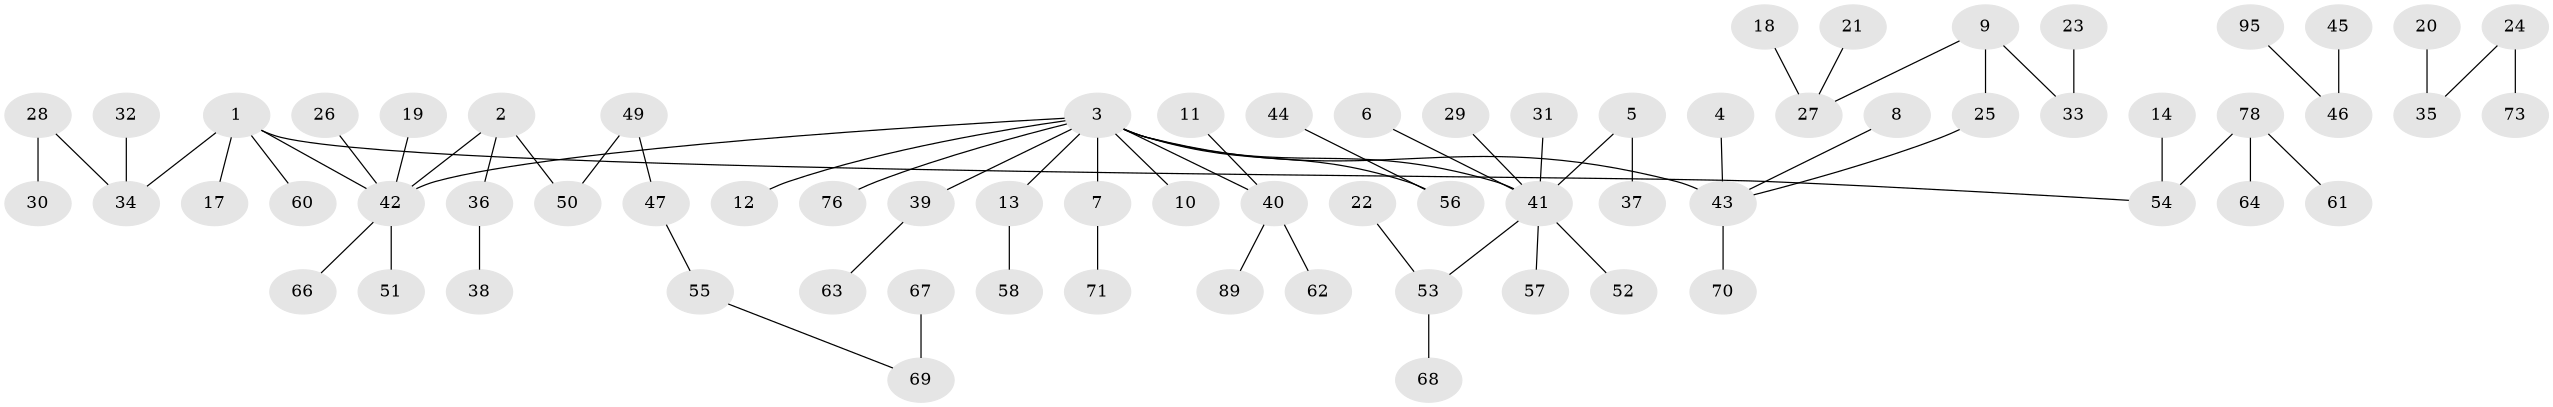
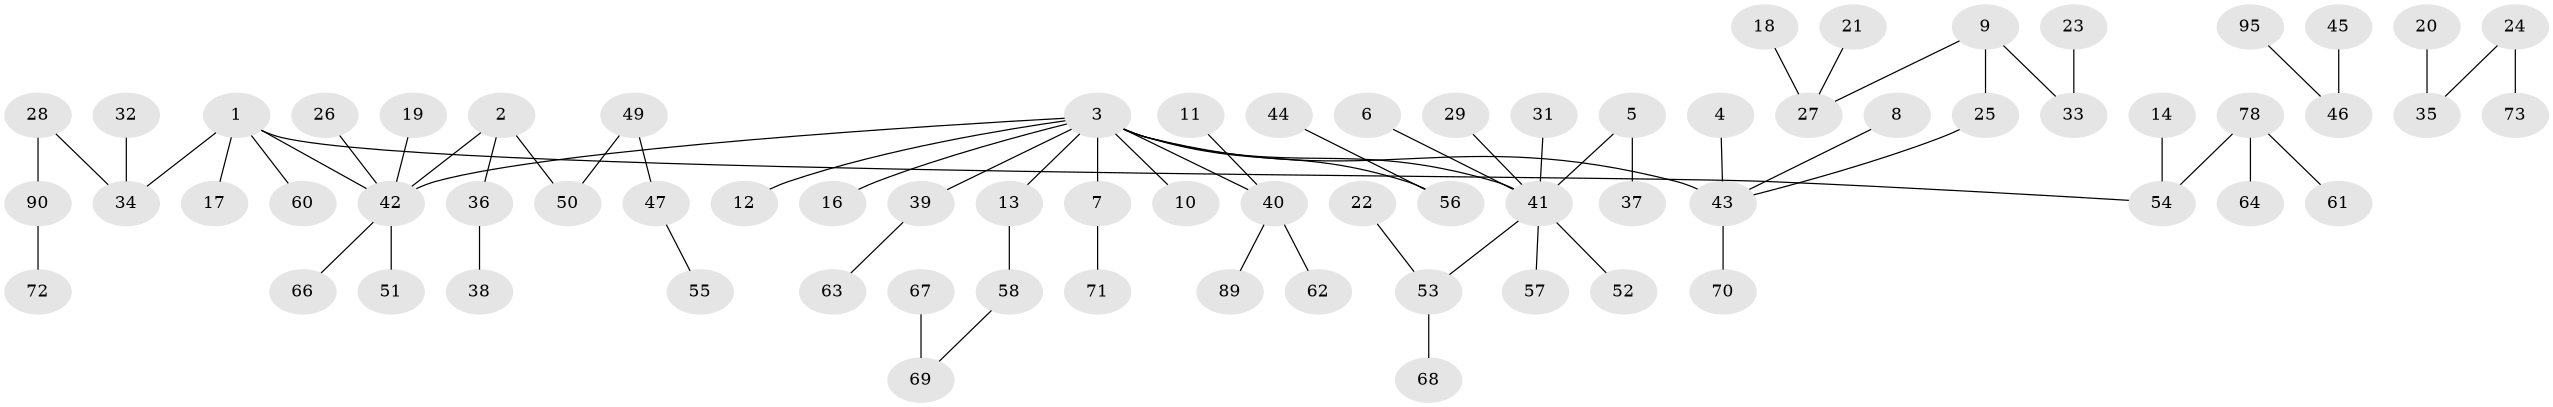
node "30": label "30" -> "90"
node "76": label "76" -> "16"
node "72": added
edge "55" -- "69": now "58" -- "69"
